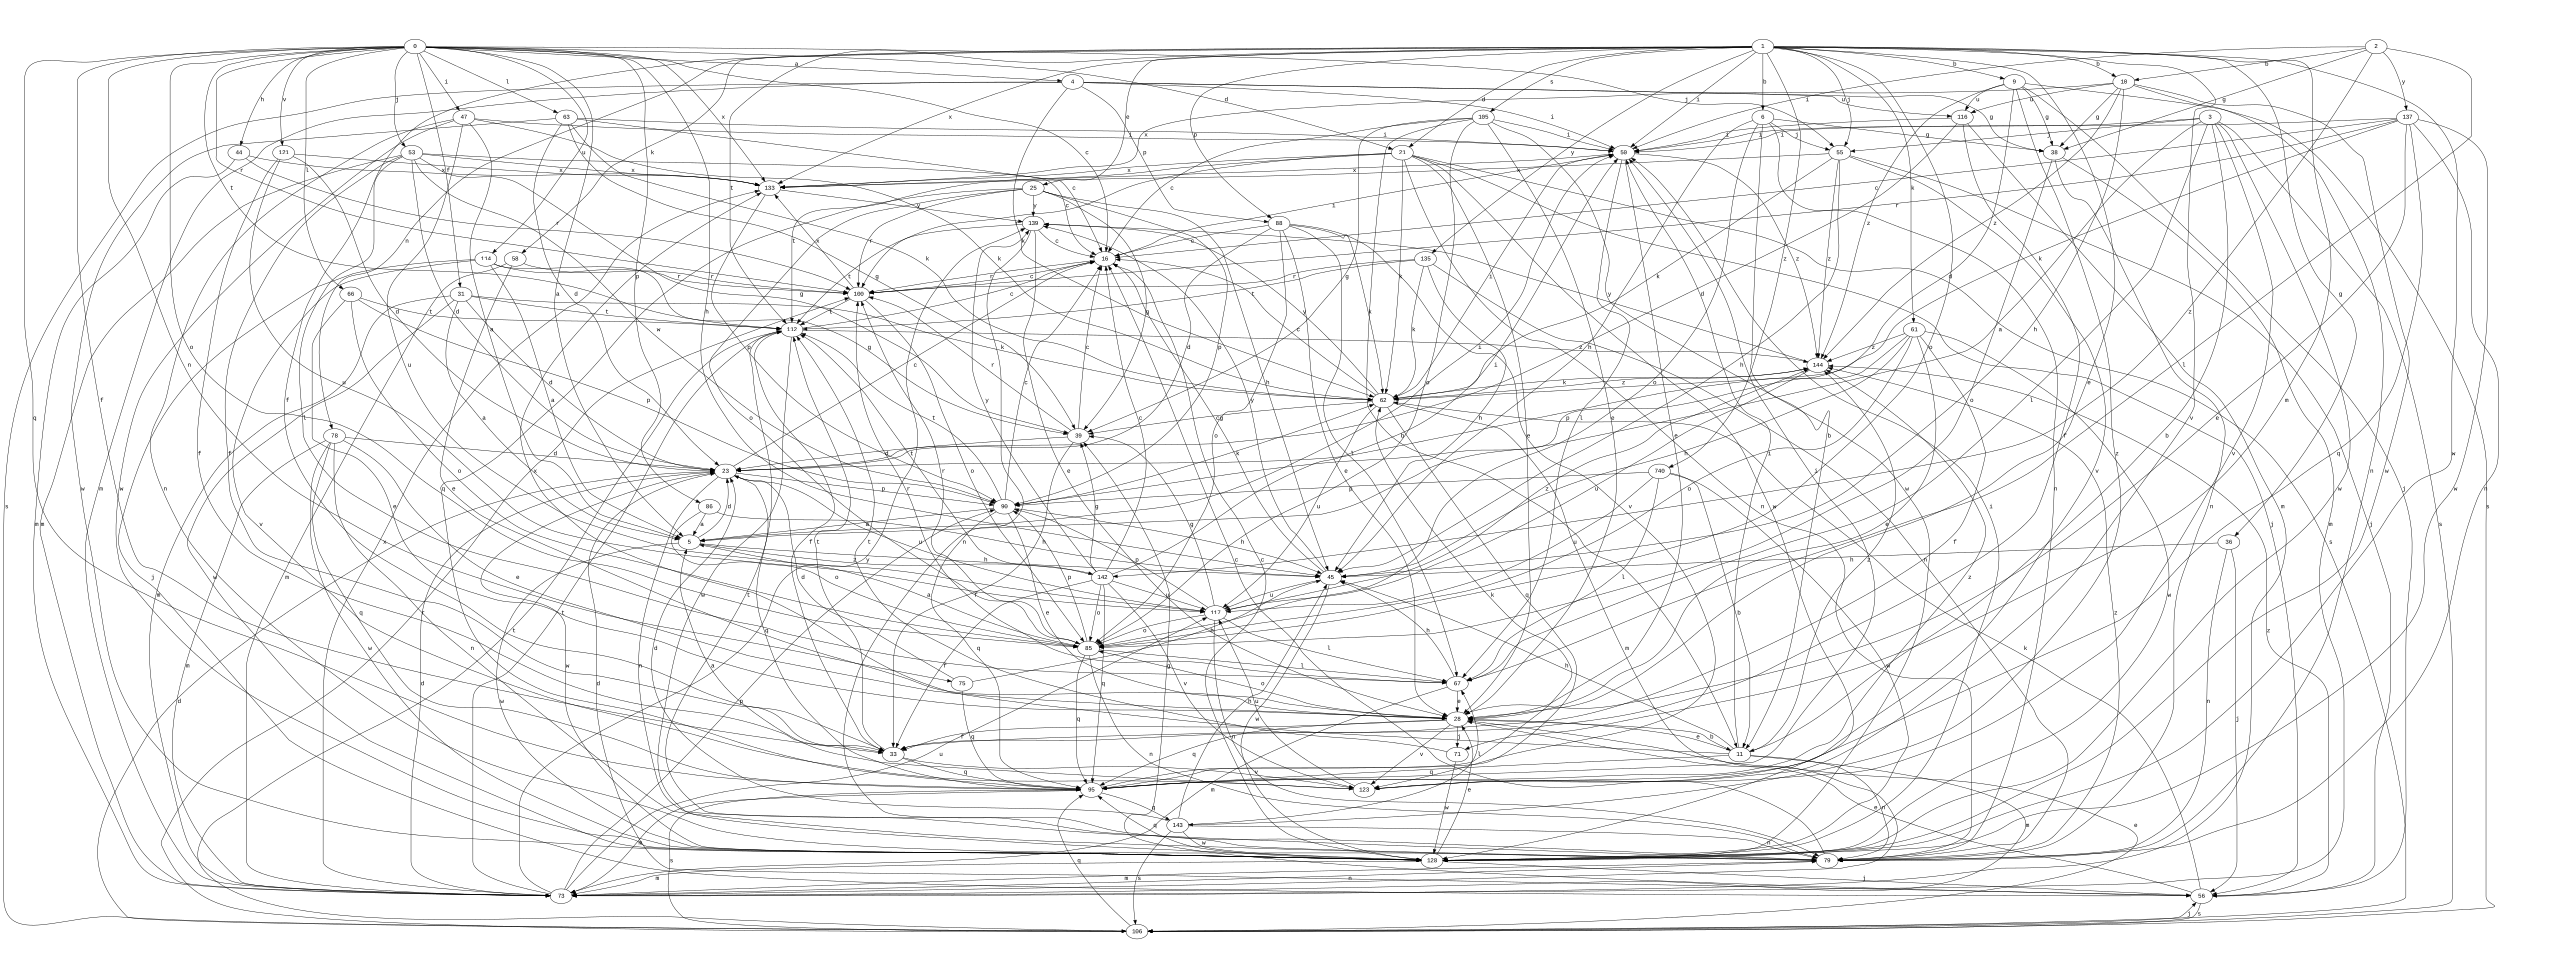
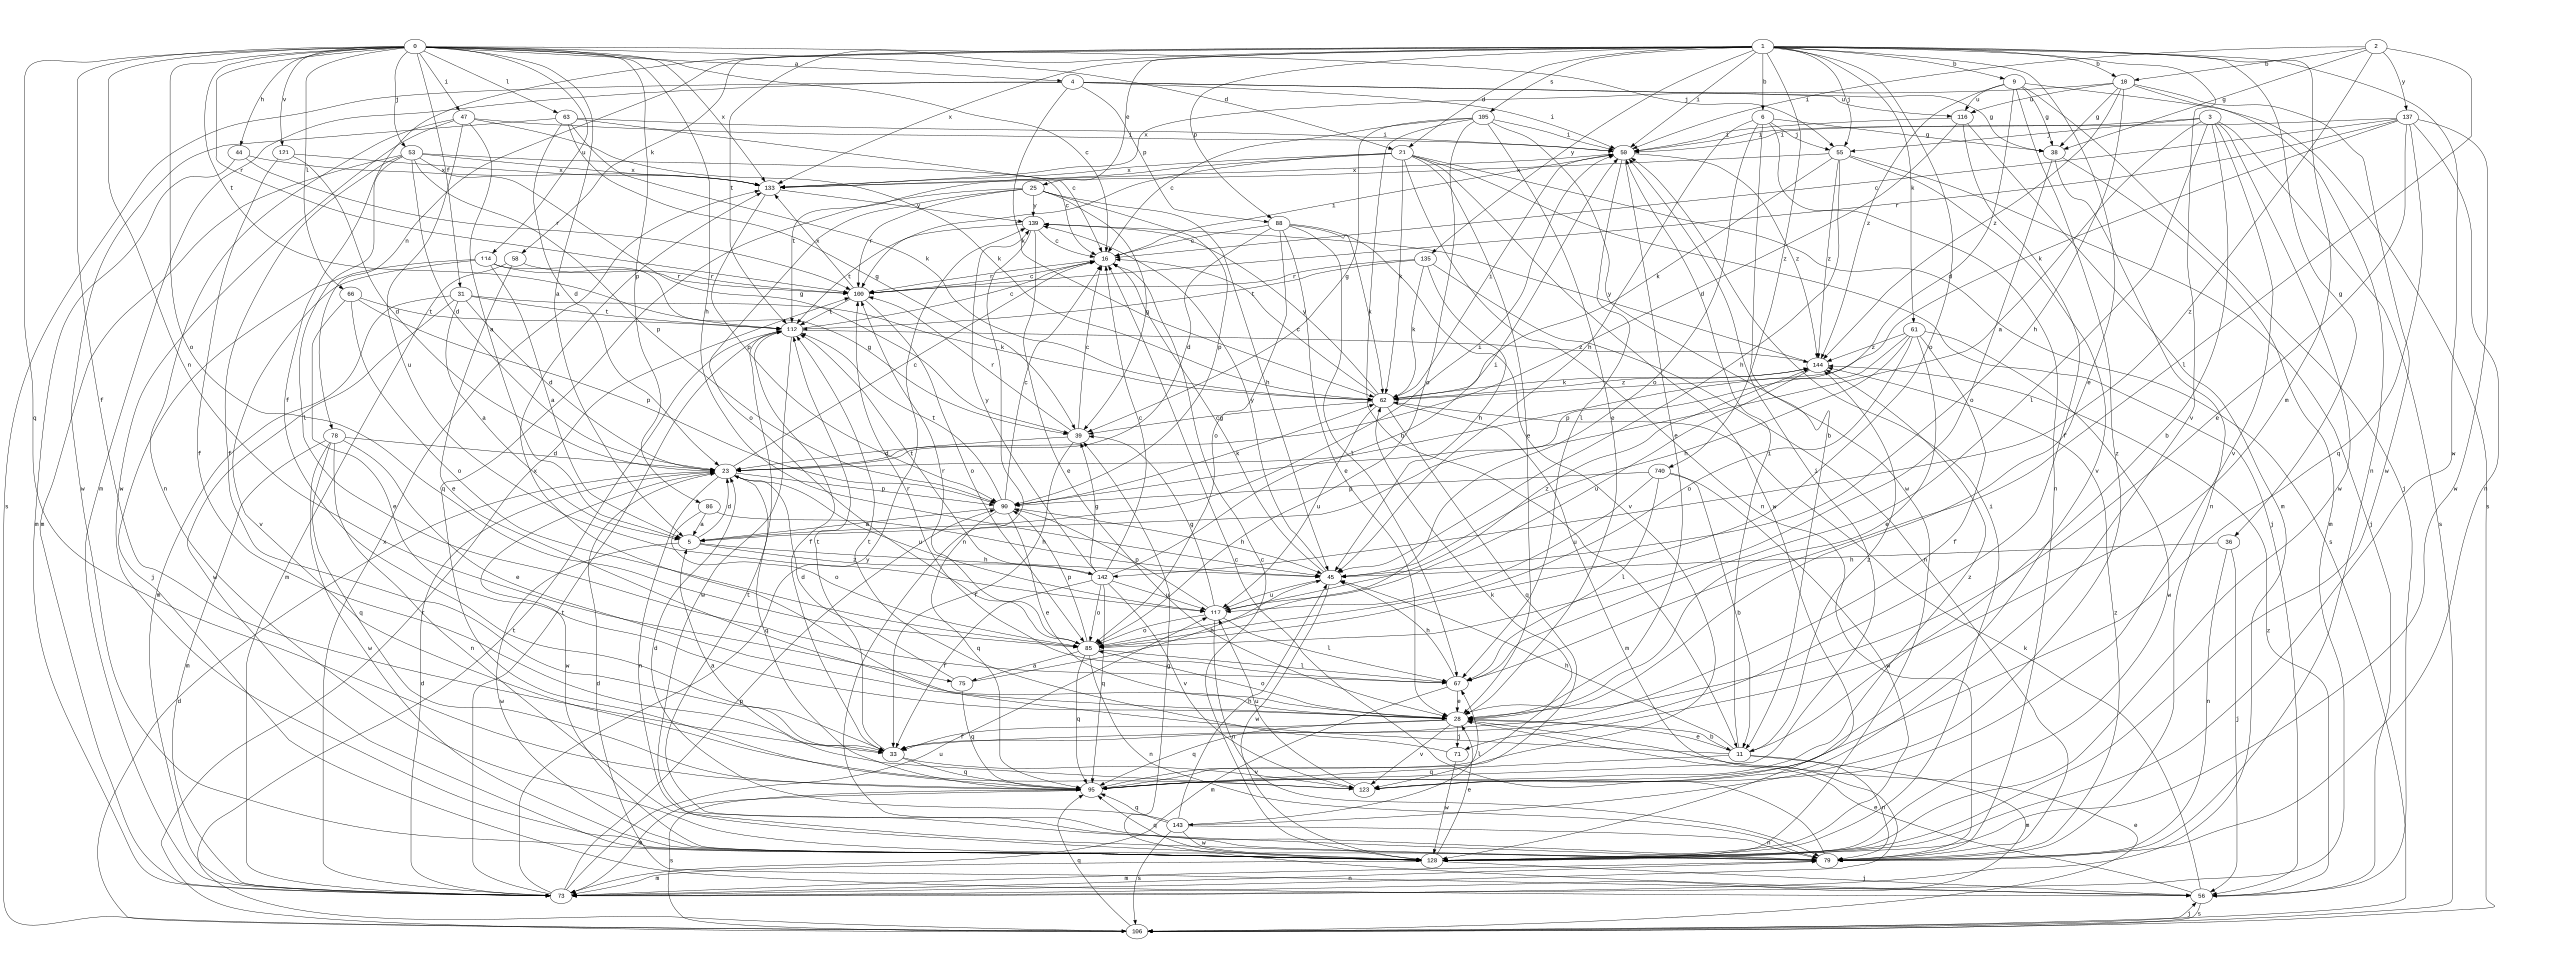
edge "53" -> "90": label "w" -> "p"
edge "121" -> "117": removed, label "u"
edge "85" -> "5": now "85" -> "75"
edge "95" -> "143": reversed
